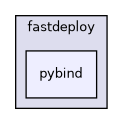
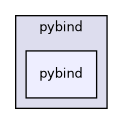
cluster "fastdeploy": label "fastdeploy" -> "pybind"
